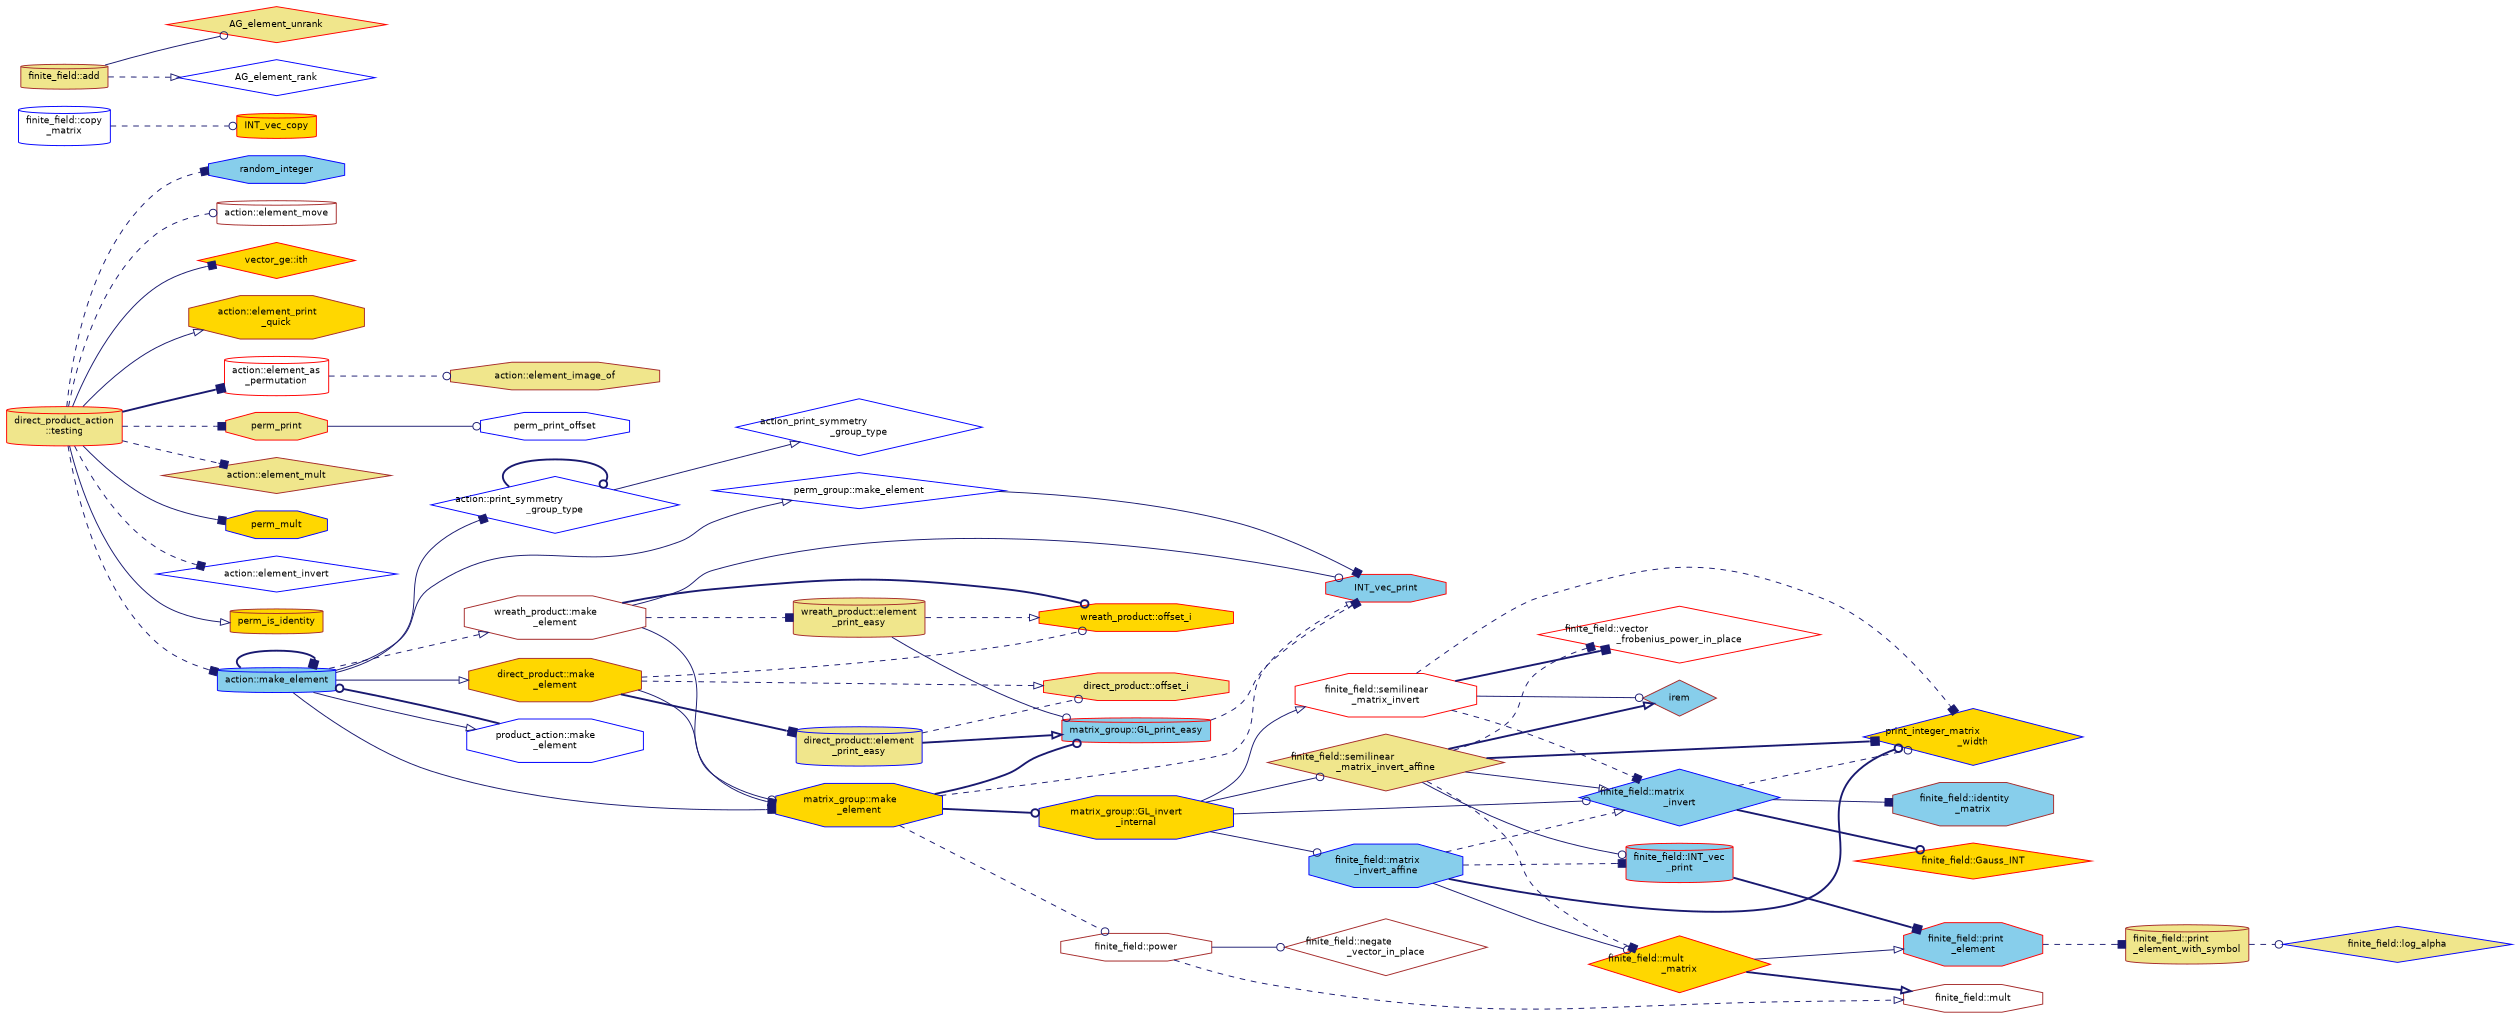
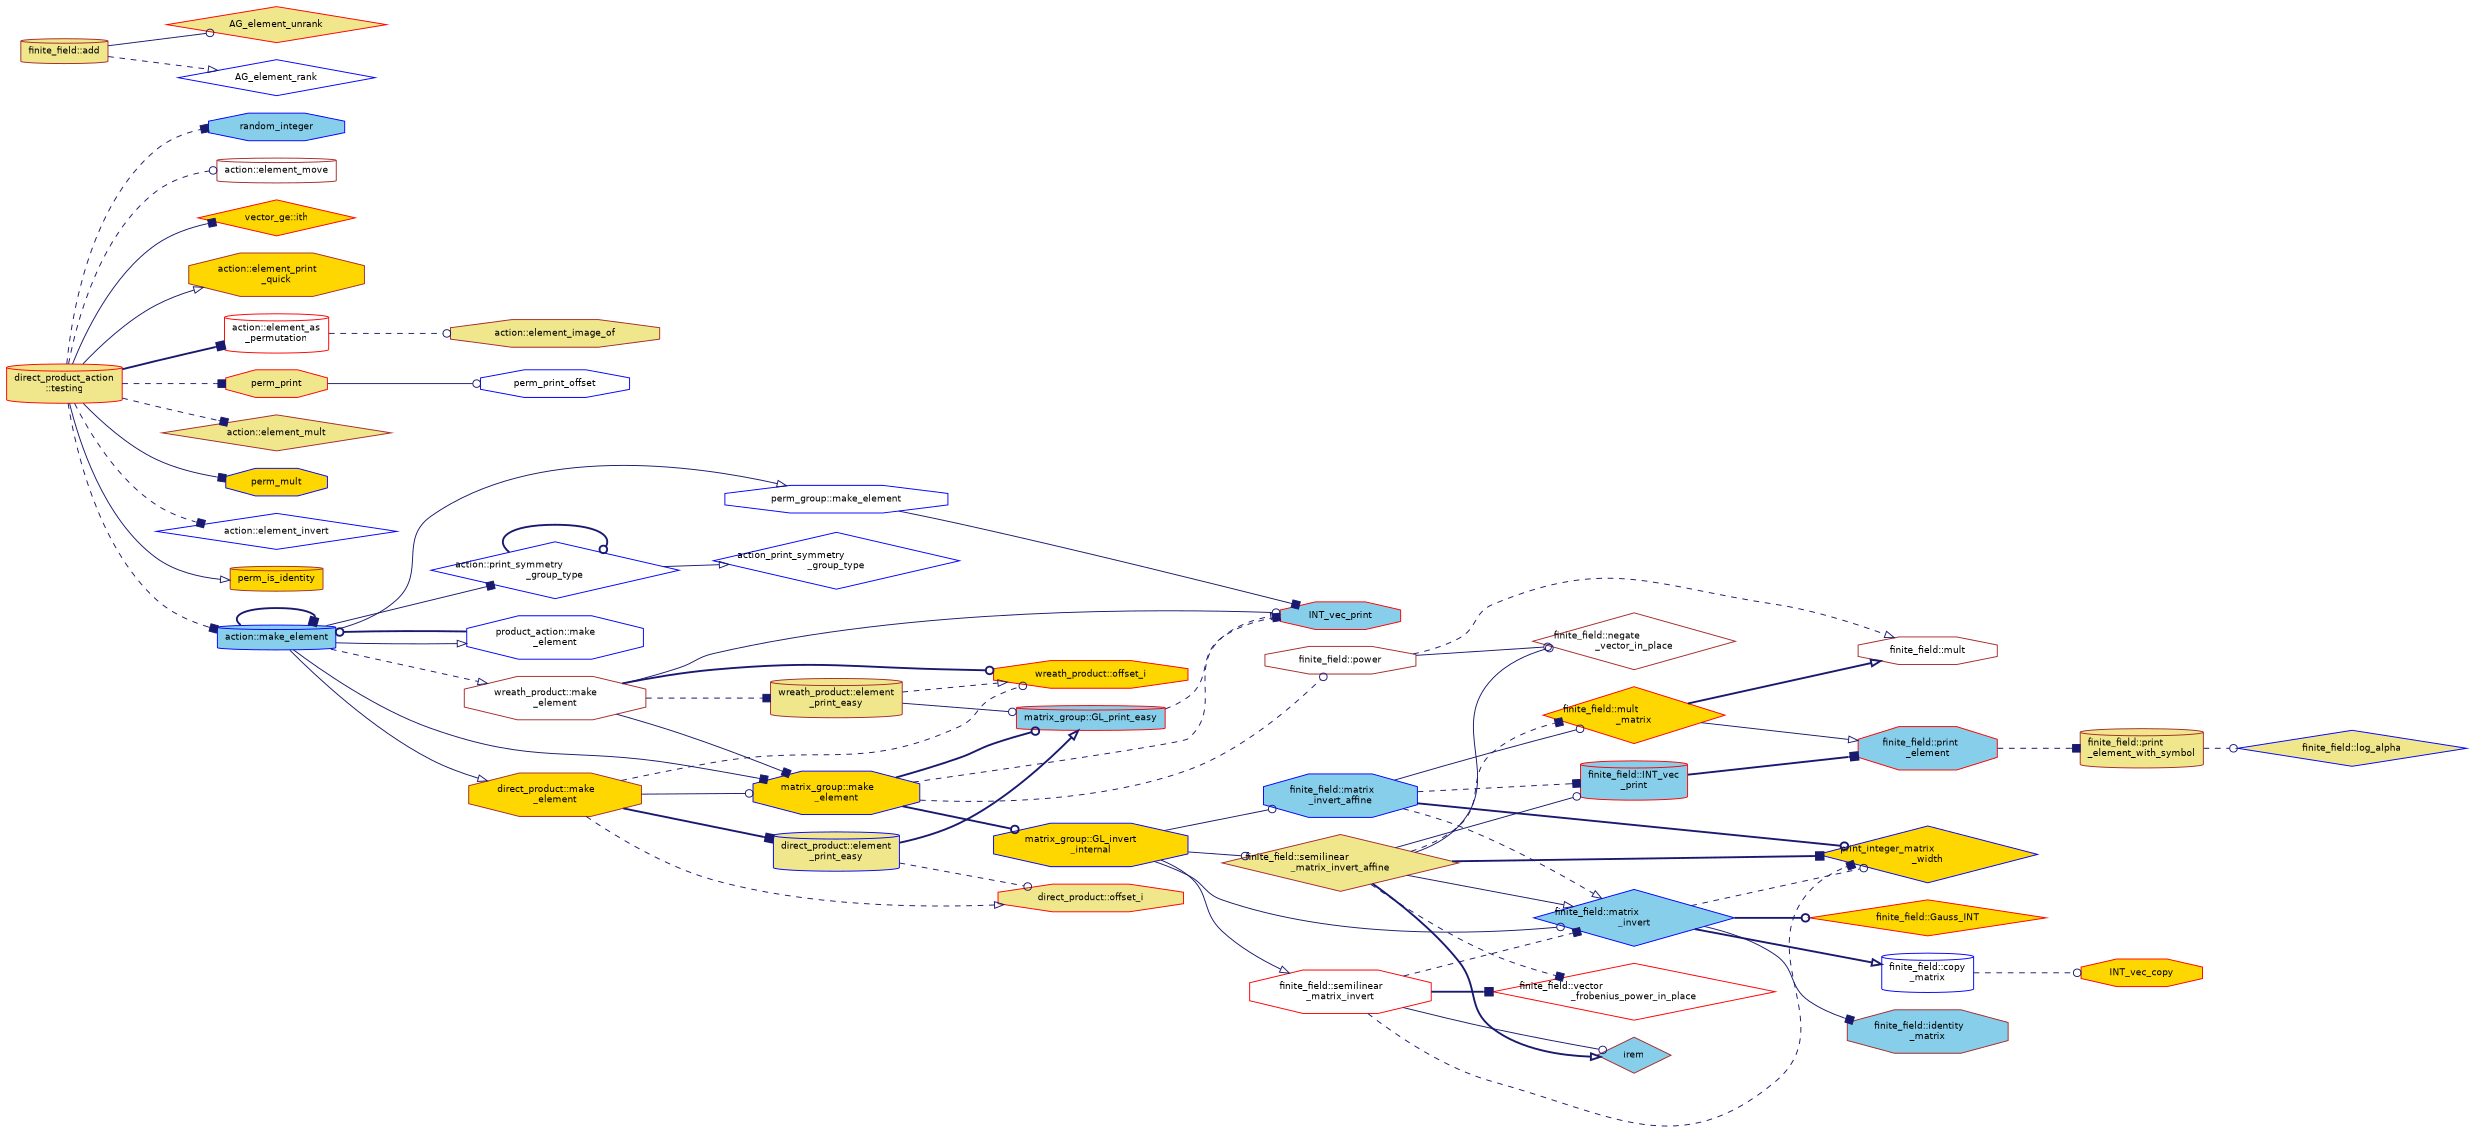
node "INT_vec_copy": shape cylinder -> octagon
node "perm_group::make_element": shape diamond -> octagon
edge "finite_field::semilinear _matrix_invert_affine" -> "finite_field::negate _vector_in_place": added
edge "finite_field::matrix _invert" -> "finite_field::copy _matrix": added
